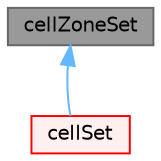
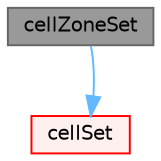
edge "cellSet" -> "cellZoneSet": reversed
